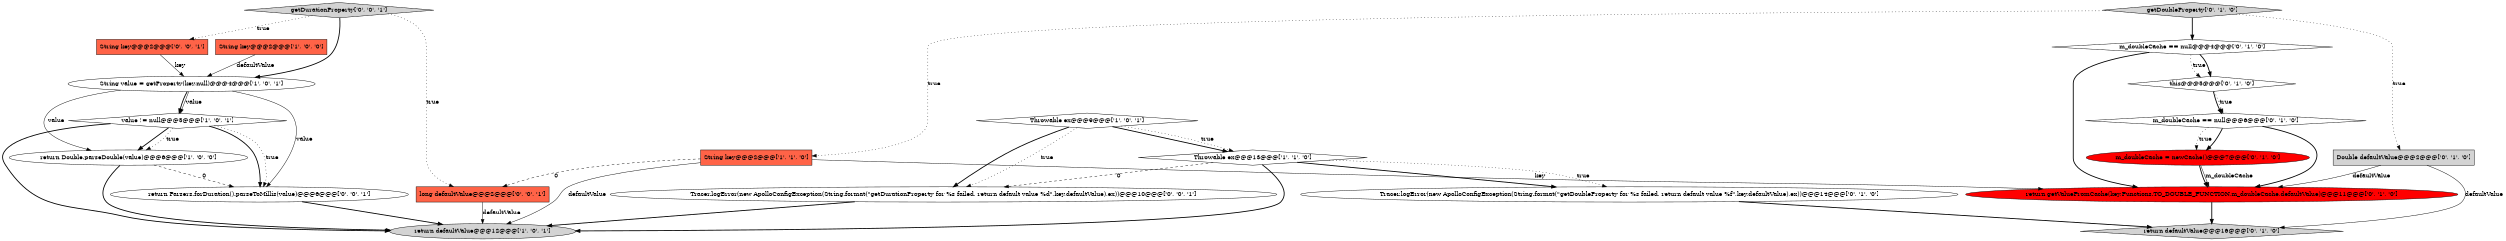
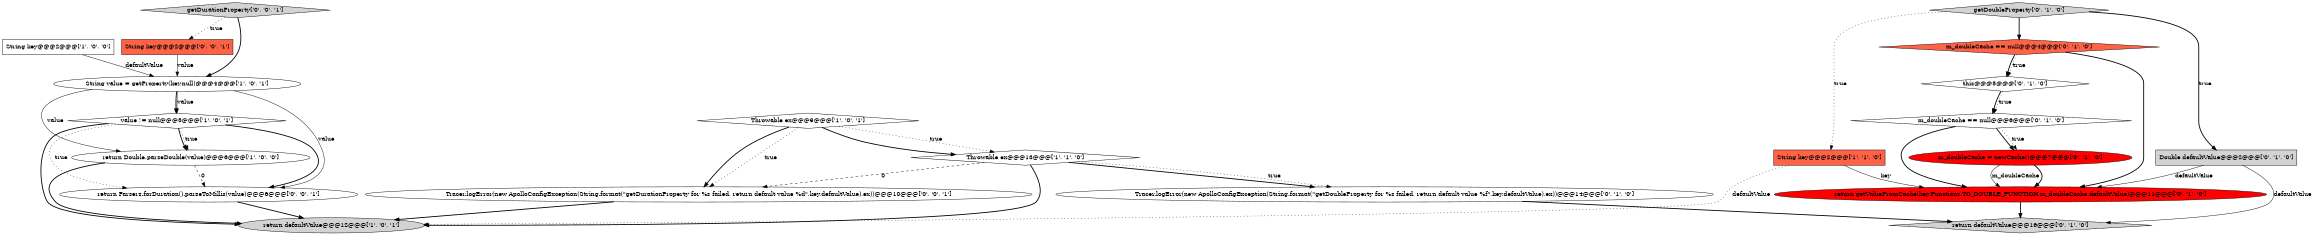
edge "getDoubleProperty['0', '1', '0']" -> "Double defaultValue@@@2@@@['0', '1', '0']": style dotted -> bold
node "String key@@@2@@@['1', '0', '0']": fillcolor tomato -> white
node "m_doubleCache == null@@@4@@@['0', '1', '0']": fillcolor white -> tomato
edge "String key@@@2@@@['0', '0', '1']" -> "String value = getProperty(key,null)@@@4@@@['1', '0', '1']": label "key" -> "value"
edge "String key@@@2@@@['1', '1', '0']" -> "return defaultValue@@@12@@@['1', '0', '1']": style solid -> dotted
node "long defaultValue@@@2@@@['0', '0', '1']": removed
